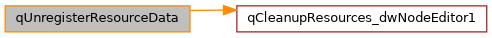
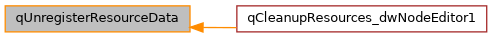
edge "qUnregisterResourceData" -> "qCleanupResources_dwNodeEditor1": reversed
